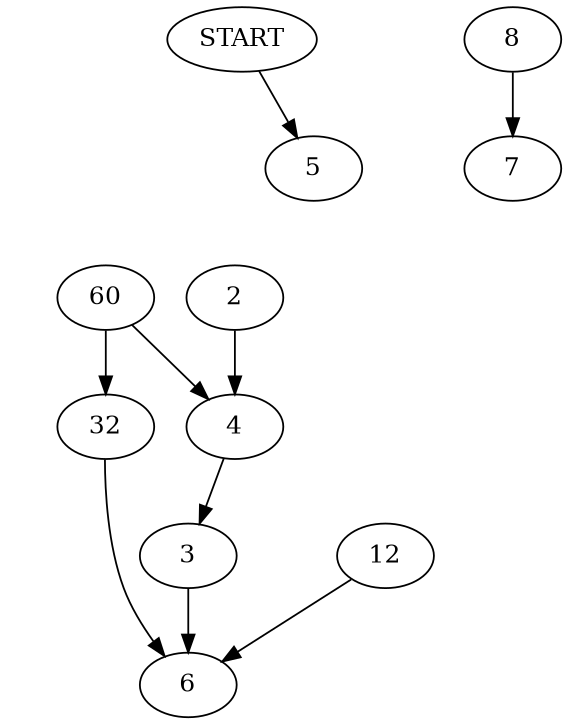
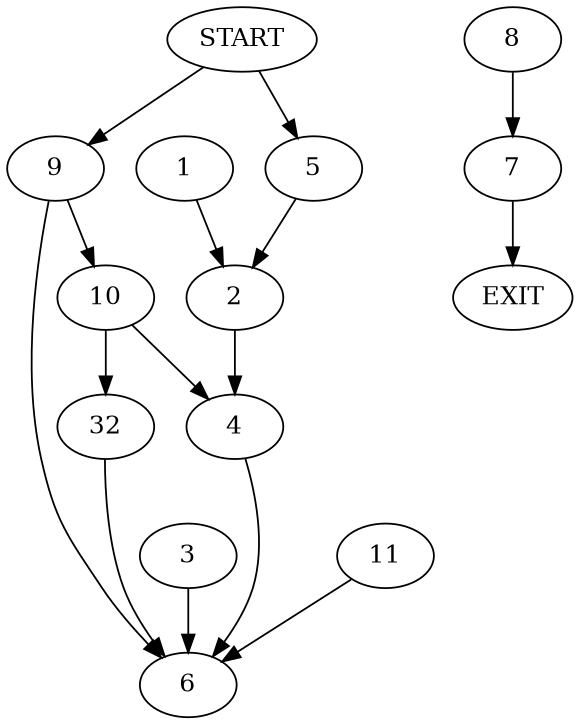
node "9": added
node "1": added
edge "5" -> "2": added
node "60": label "60" -> "10"
node "EXIT": added
edge "4" -> "3": now "4" -> "6"
node "12": label "12" -> "11"
